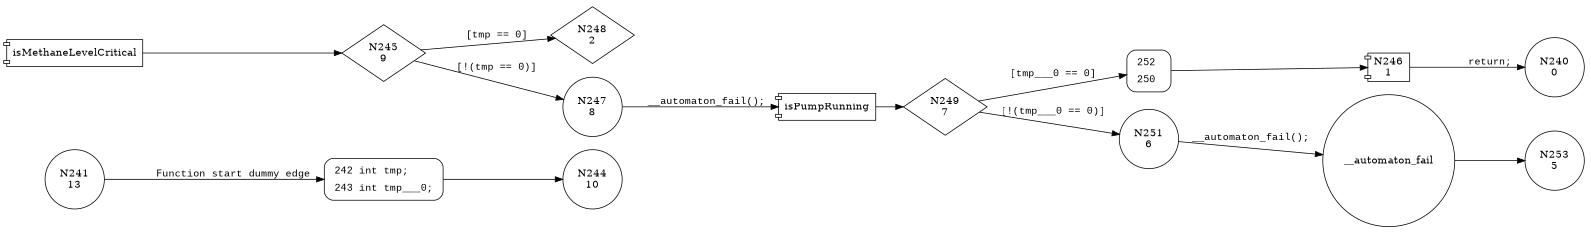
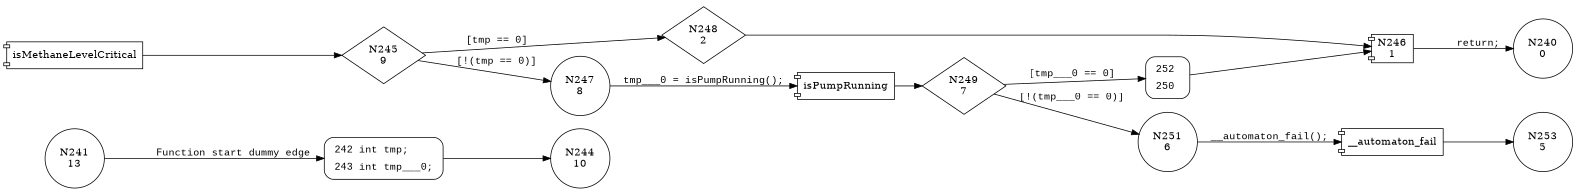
edge "N248 2" -> "N246 1": added
edge "N247 8" -> "isPumpRunning": label "__automaton_fail();" -> "tmp___0 = isPumpRunning();"
node "__automaton_fail": shape circle -> component
